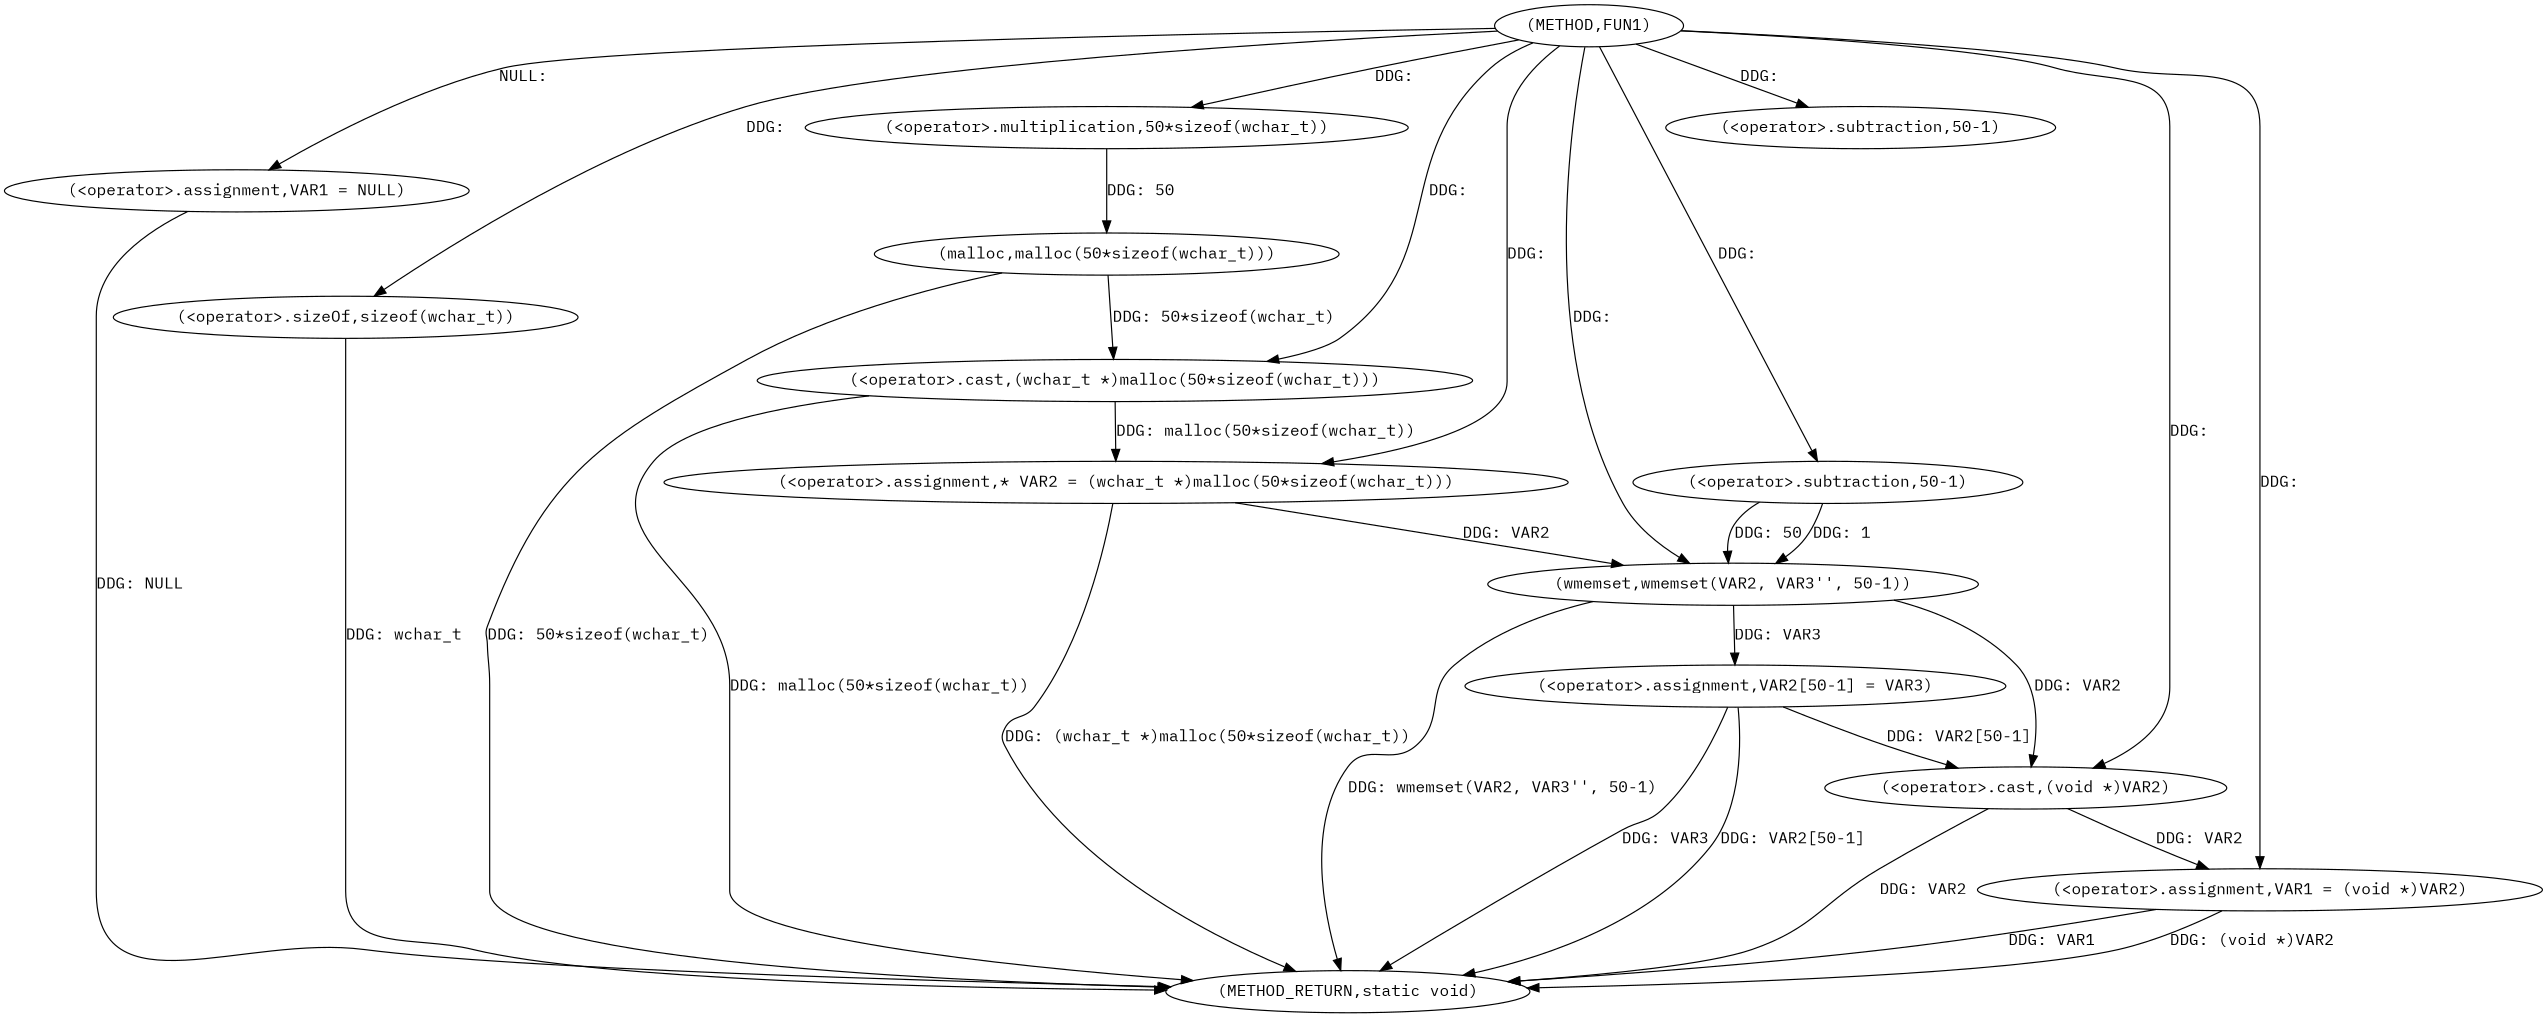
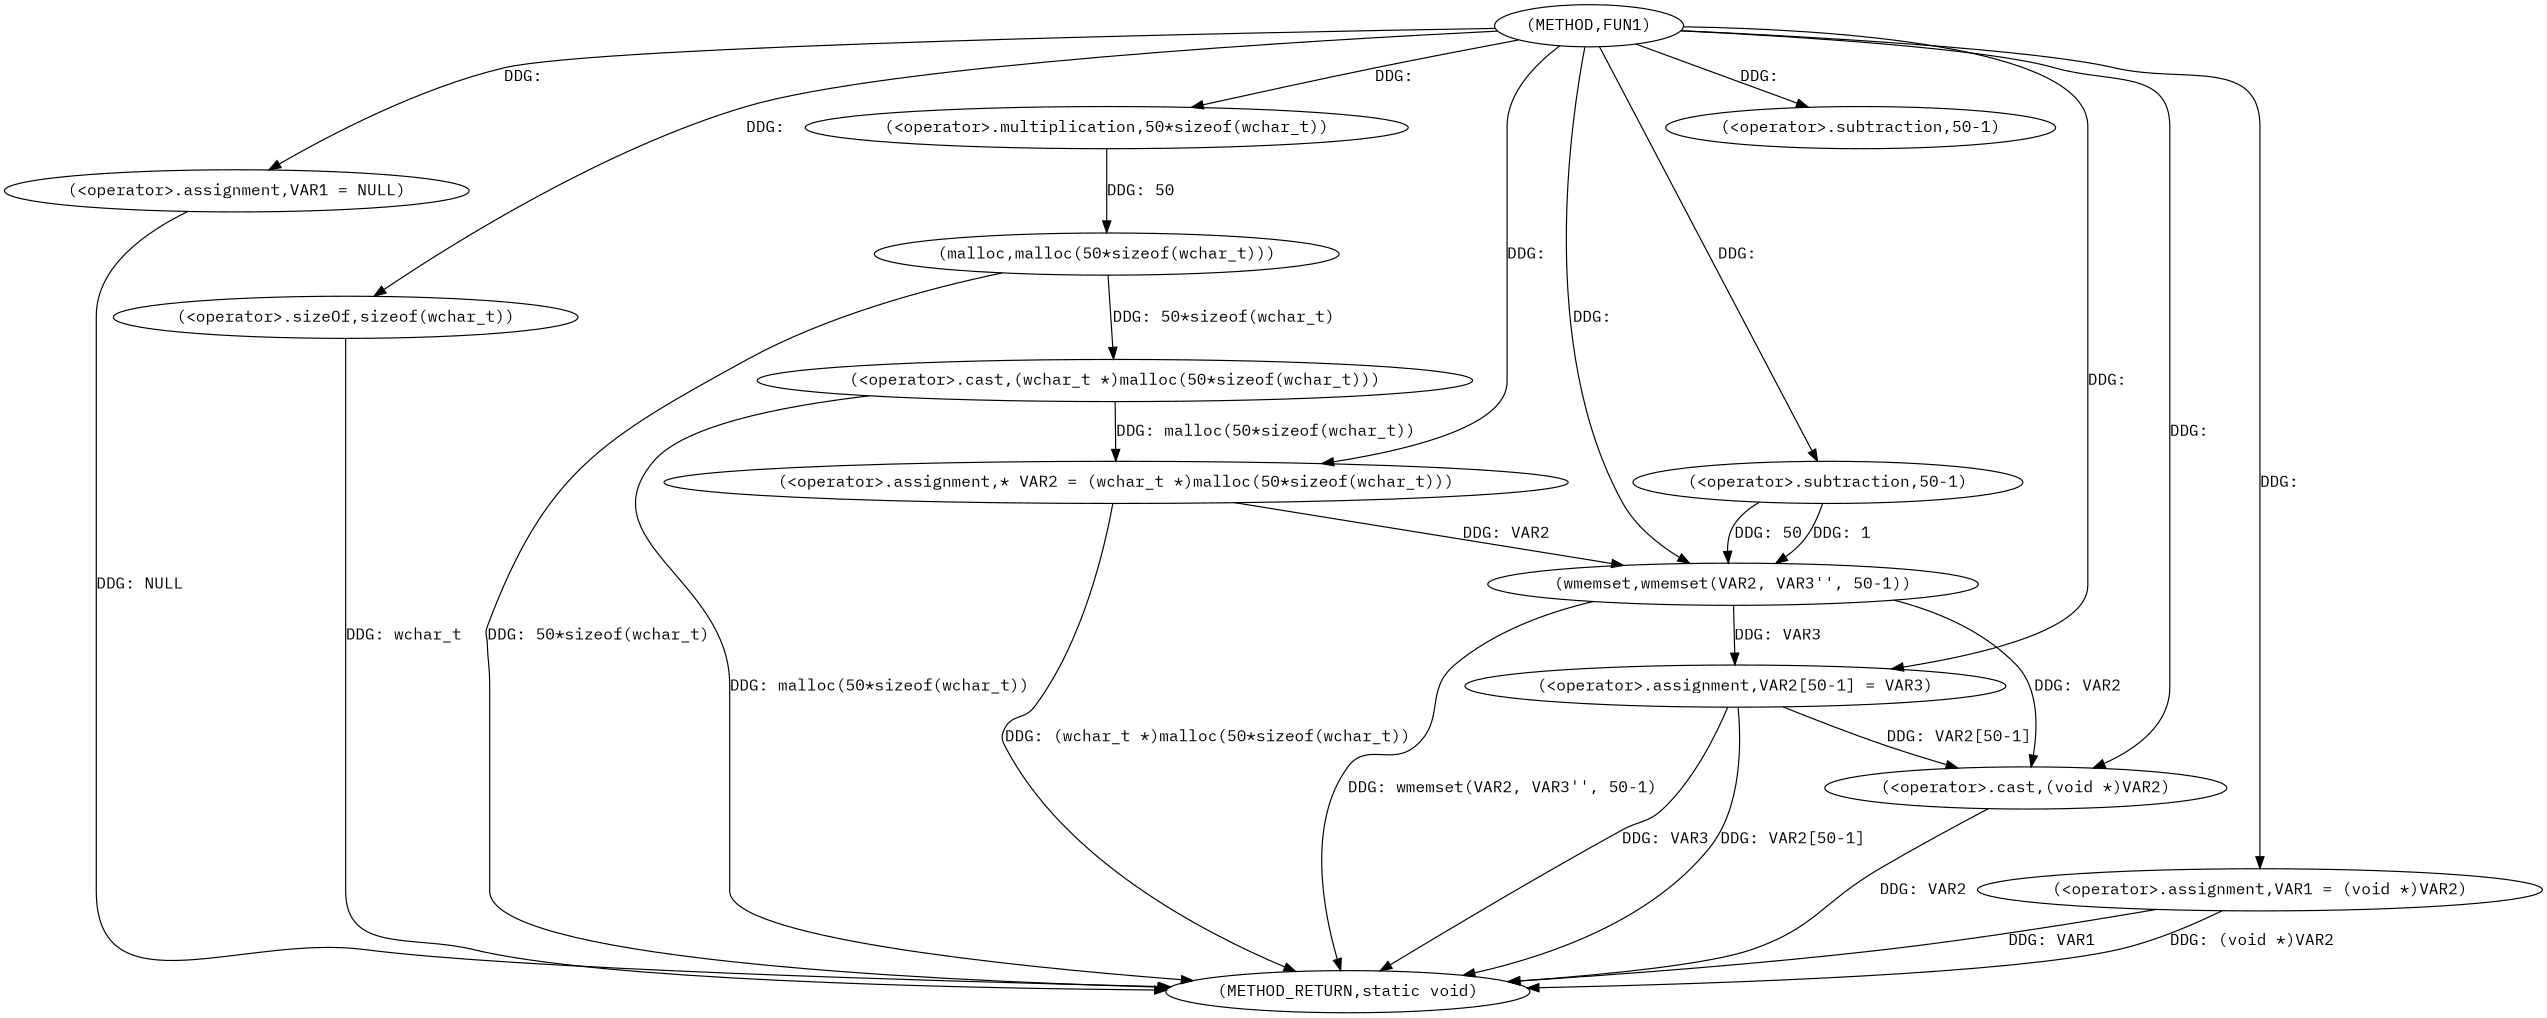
edge "(METHOD,FUN1)" -> "(<operator>.assignment,VAR1 = NULL)": label "NULL: " -> "DDG: "
edge "(METHOD,FUN1)" -> "(<operator>.cast,(wchar_t *)malloc(50*sizeof(wchar_t)))": now "(METHOD,FUN1)" -> "(<operator>.assignment,VAR2[50-1] = VAR3)"
edge "(<operator>.cast,(void *)VAR2)" -> "(<operator>.assignment,VAR1 = (void *)VAR2)": removed, label "DDG: VAR2"
